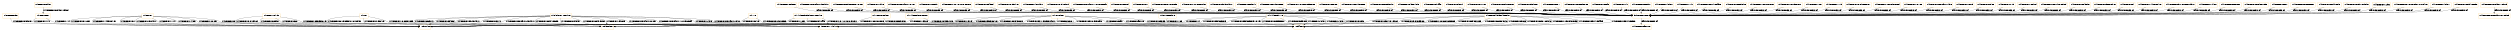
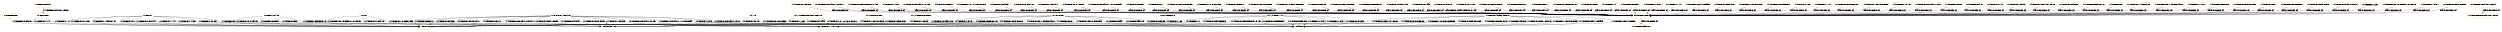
node "ml:hasParamFitAlgorithm": removed
edge "ml:hasParamDictInit" -> "ds:hasParameter": label "rdfs:subPropertyOf" -> "rdfs:hasParamFreshRestartsMaxIter"
